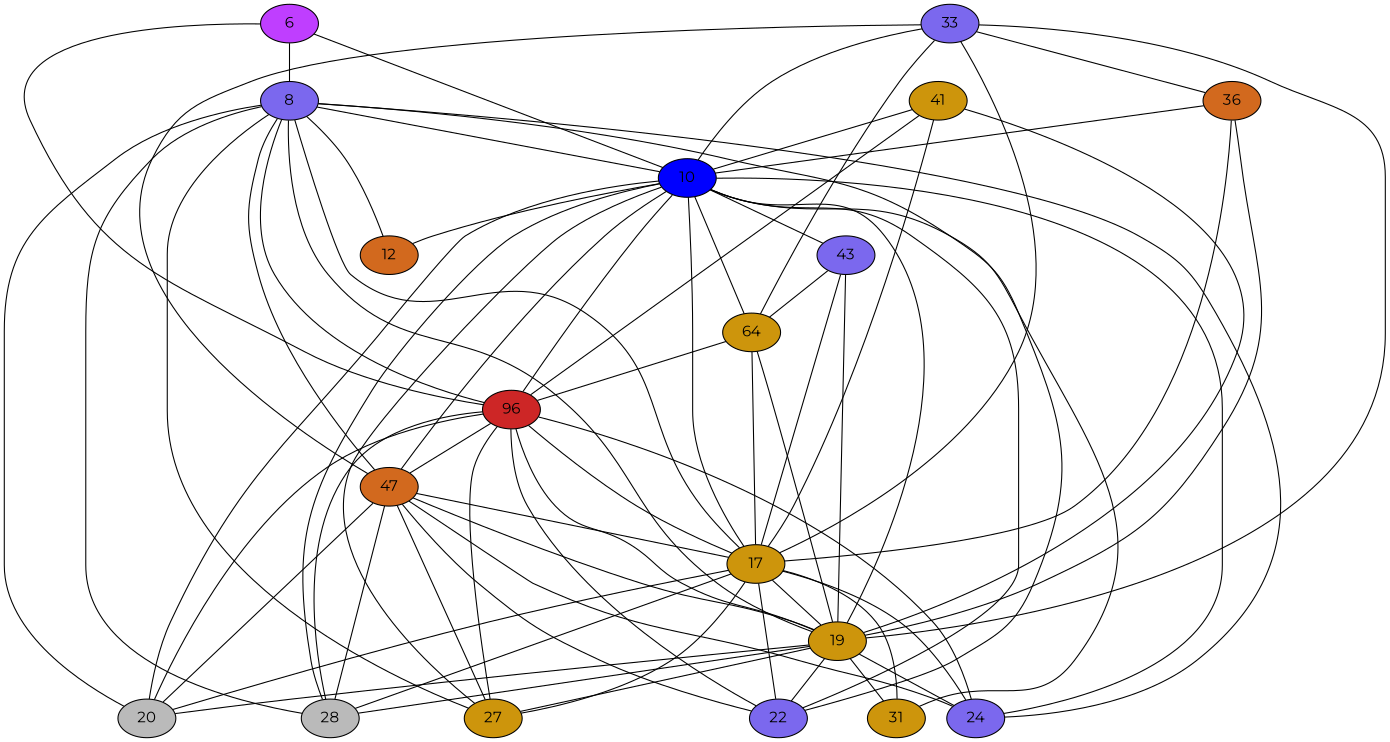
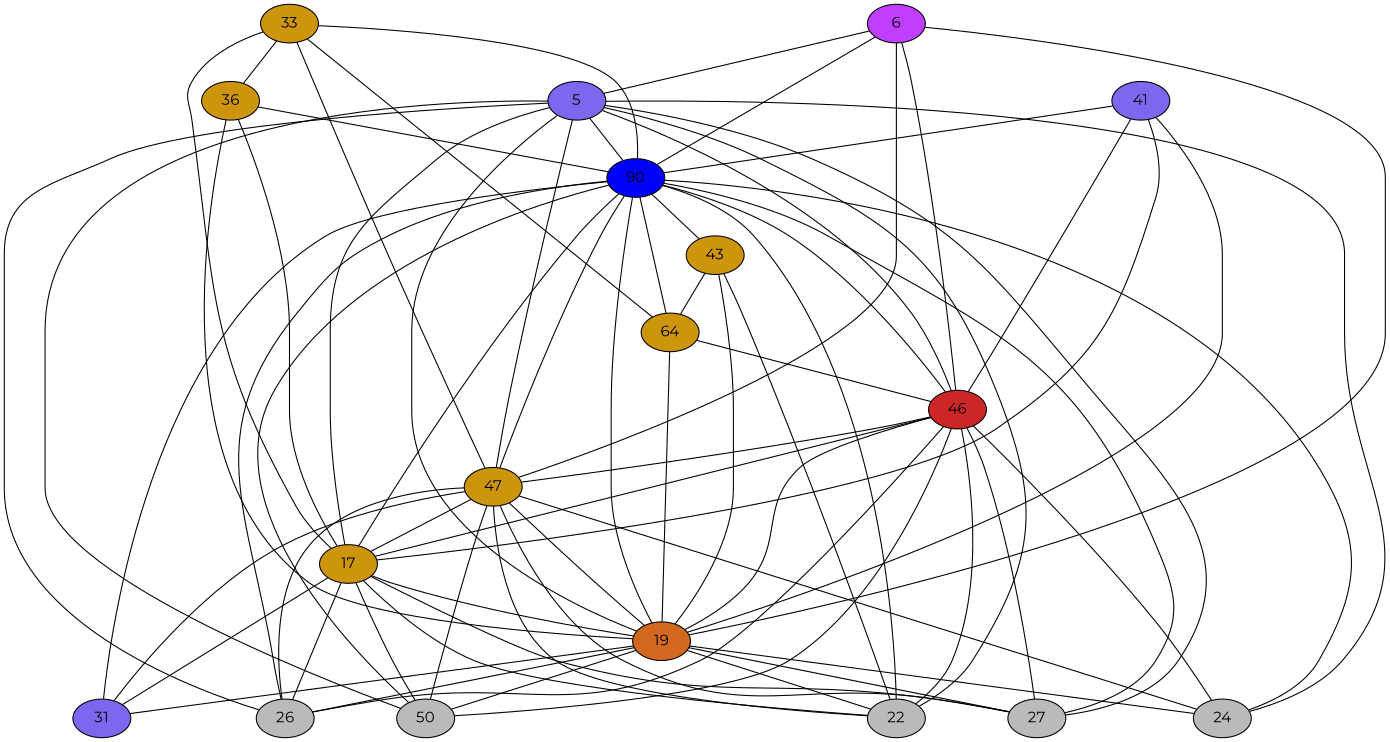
node "33": fillcolor mediumslateblue -> darkgoldenrod3
node "8": label "8" -> "5"
node "41": fillcolor darkgoldenrod3 -> mediumslateblue
node "36": fillcolor chocolate -> darkgoldenrod3
node "10": label "10" -> "90"
node "12": removed
node "43": fillcolor mediumslateblue -> darkgoldenrod3
edge "6" -- "47": added
edge "33" -- "19": now "6" -- "19"
node "96": label "96" -> "46"
edge "43" -- "17": now "43" -- "22"
edge "64" -- "17": removed
node "47": fillcolor chocolate -> darkgoldenrod3
edge "47" -- "31": added
edge "17" -- "24": removed
node "19": fillcolor darkgoldenrod3 -> chocolate
node "20": label "20" -> "50"
node "28": label "28" -> "26"
node "27": fillcolor darkgoldenrod3 -> gray73
node "22": fillcolor mediumslateblue -> gray73
node "31": fillcolor darkgoldenrod3 -> mediumslateblue
node "24": fillcolor mediumslateblue -> gray73
